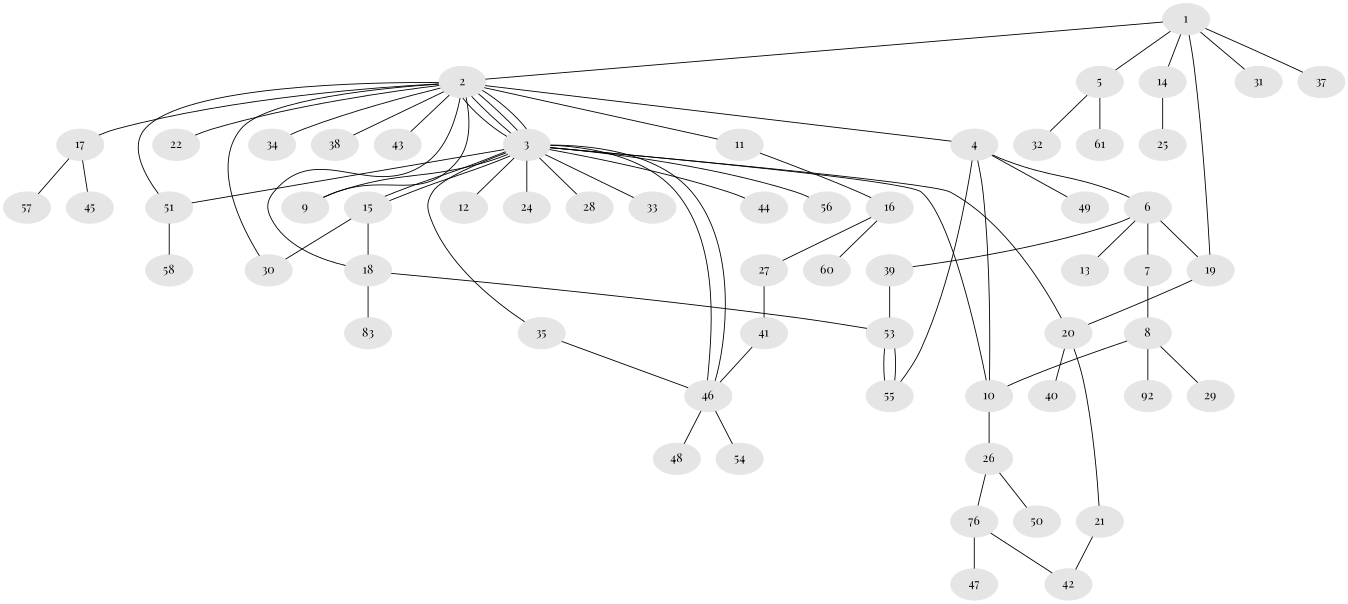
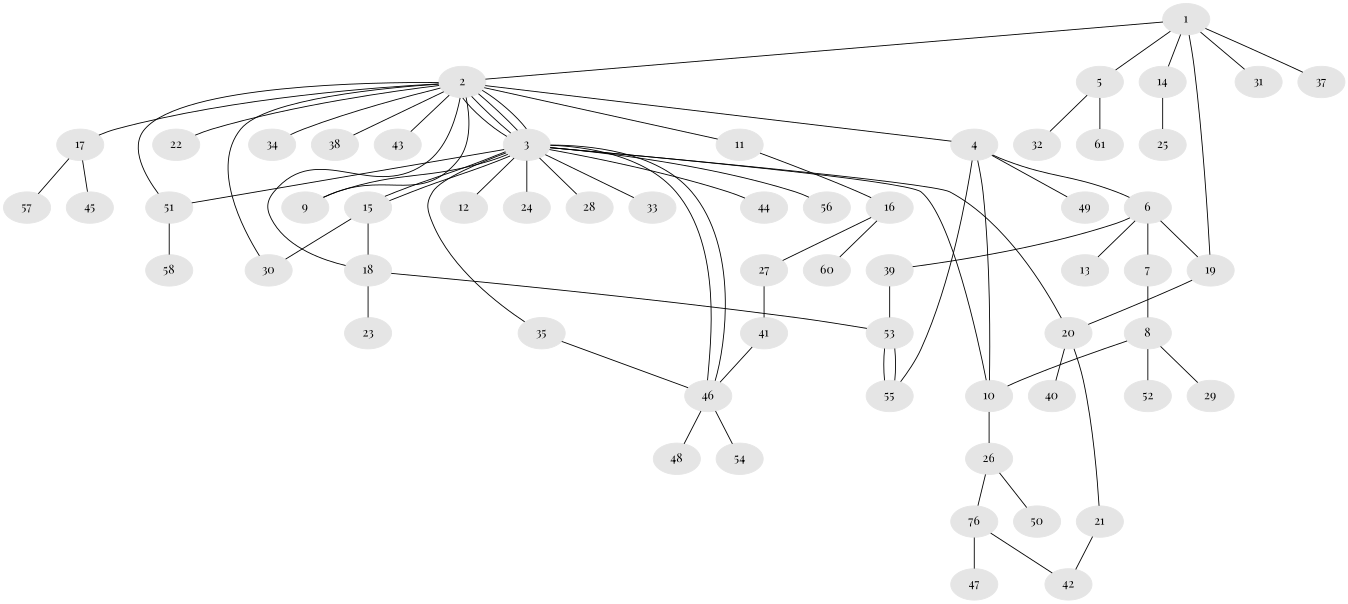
node "83": label "83" -> "23"
node "92": label "92" -> "52"
